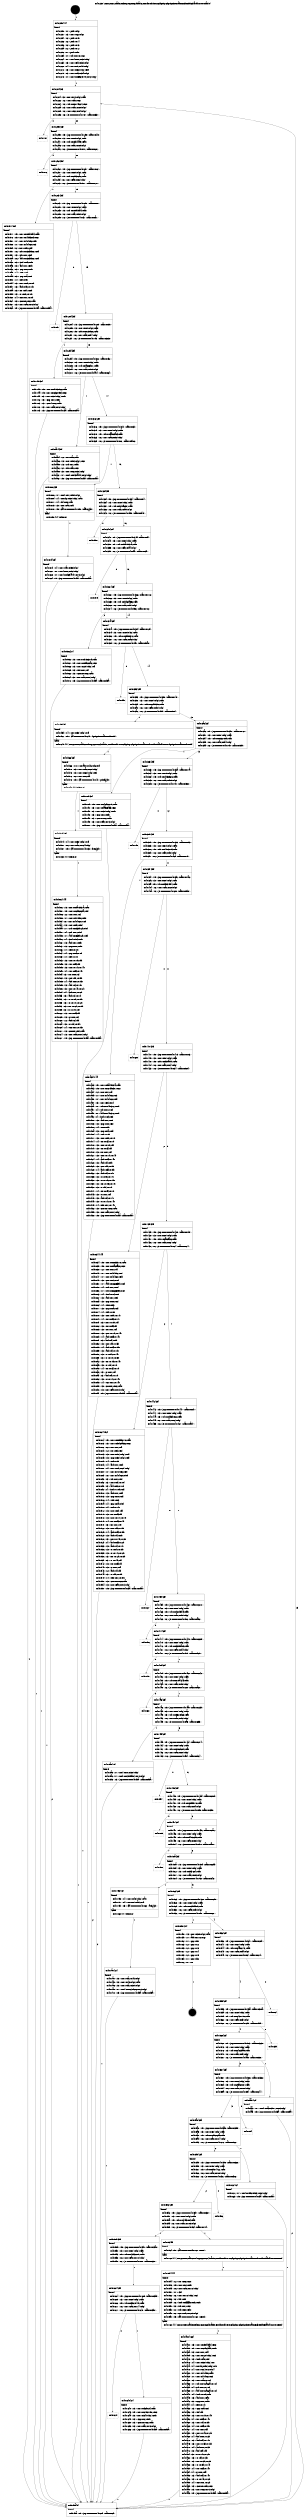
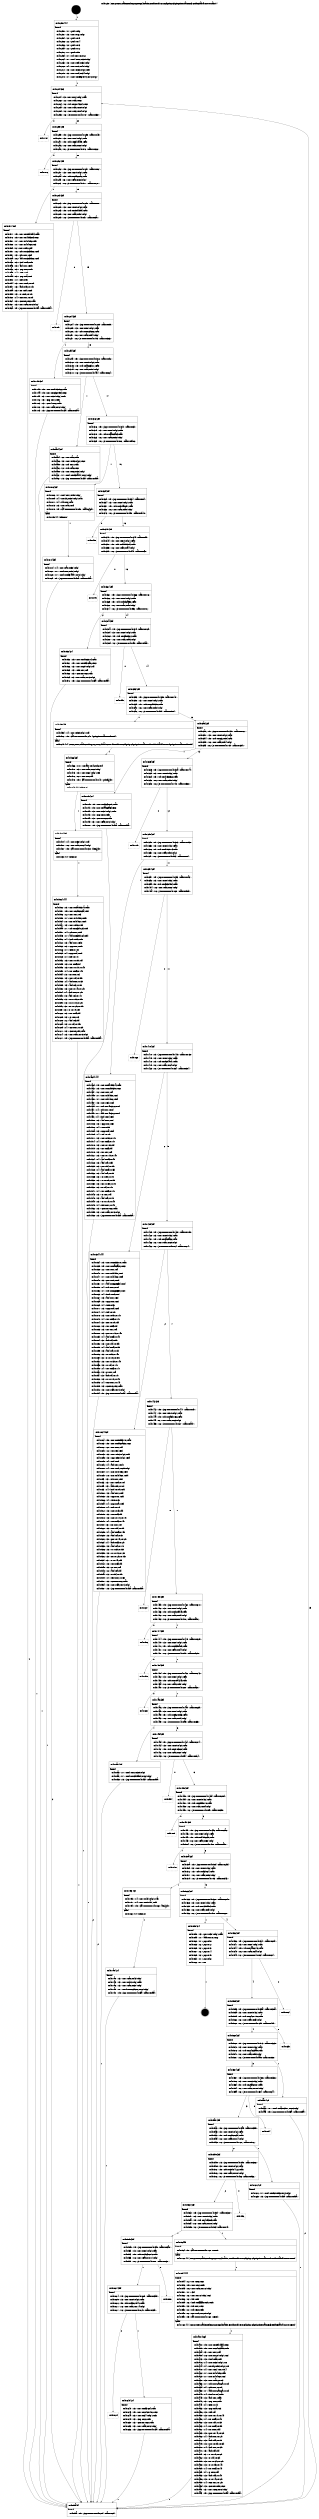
node "0x401e88": added
